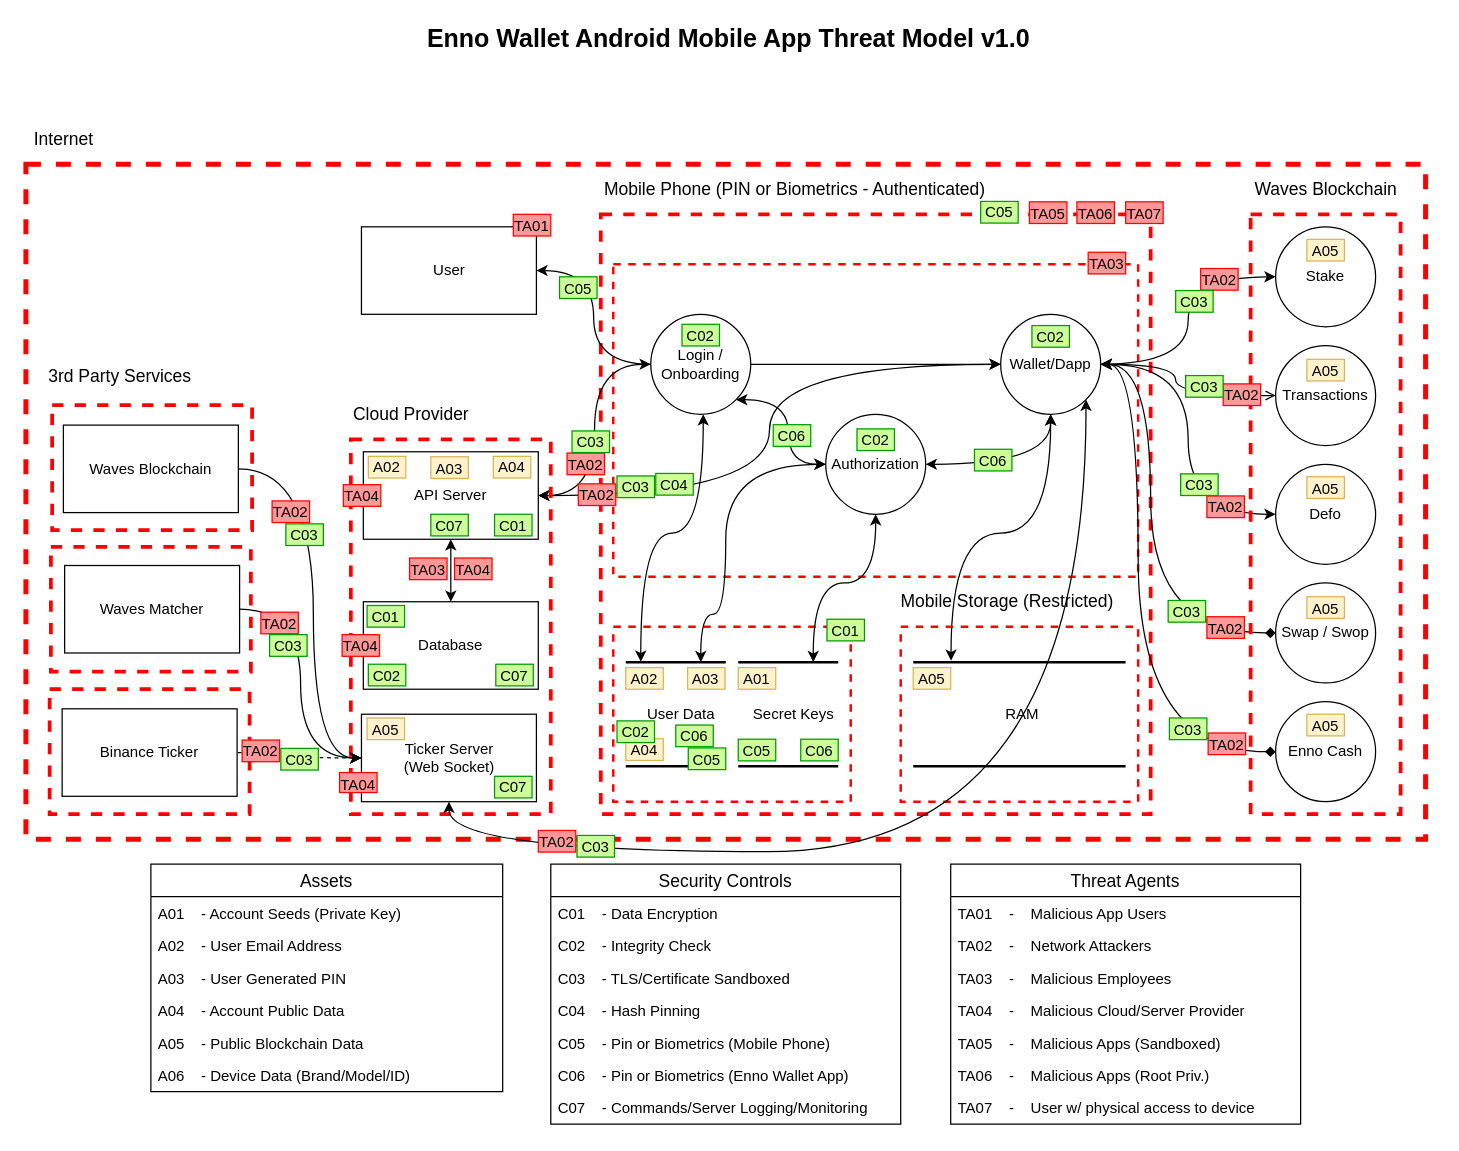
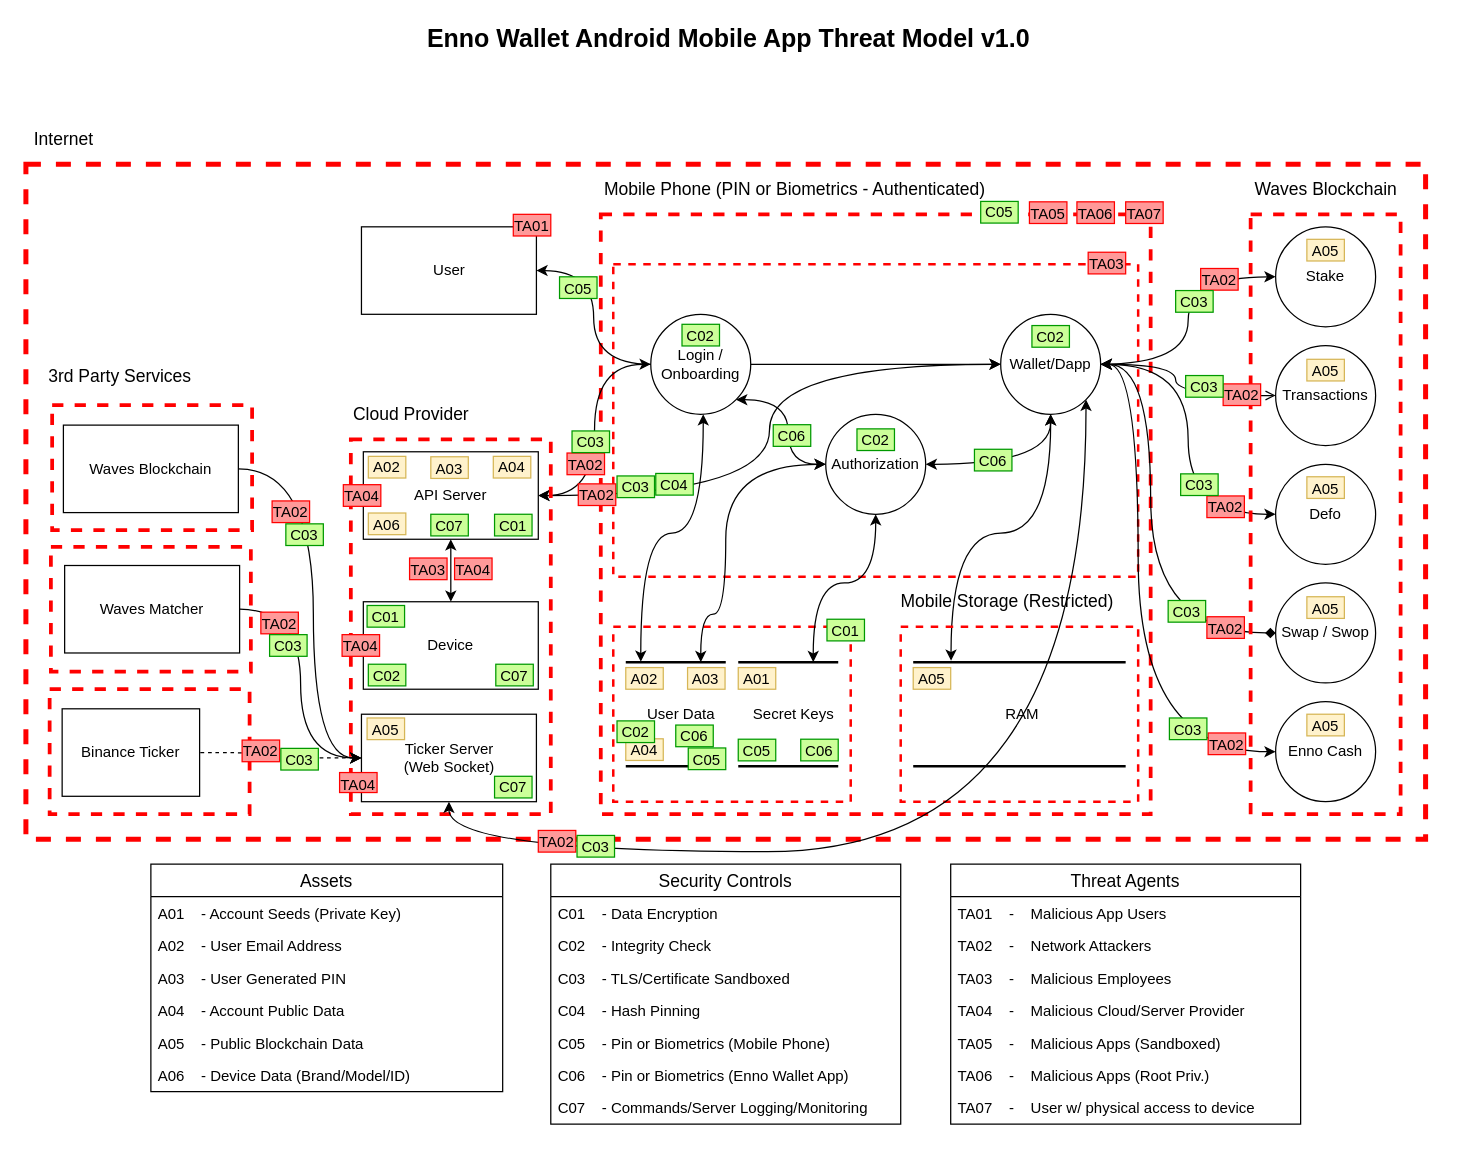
node "A06": added
node "Database": label "Database" -> "Device"
edge "Wallet/Dapp" -- "Enno Cash": arrowhead diamond -> classic
node "Binance Ticker": size 175x88 -> 138x88
